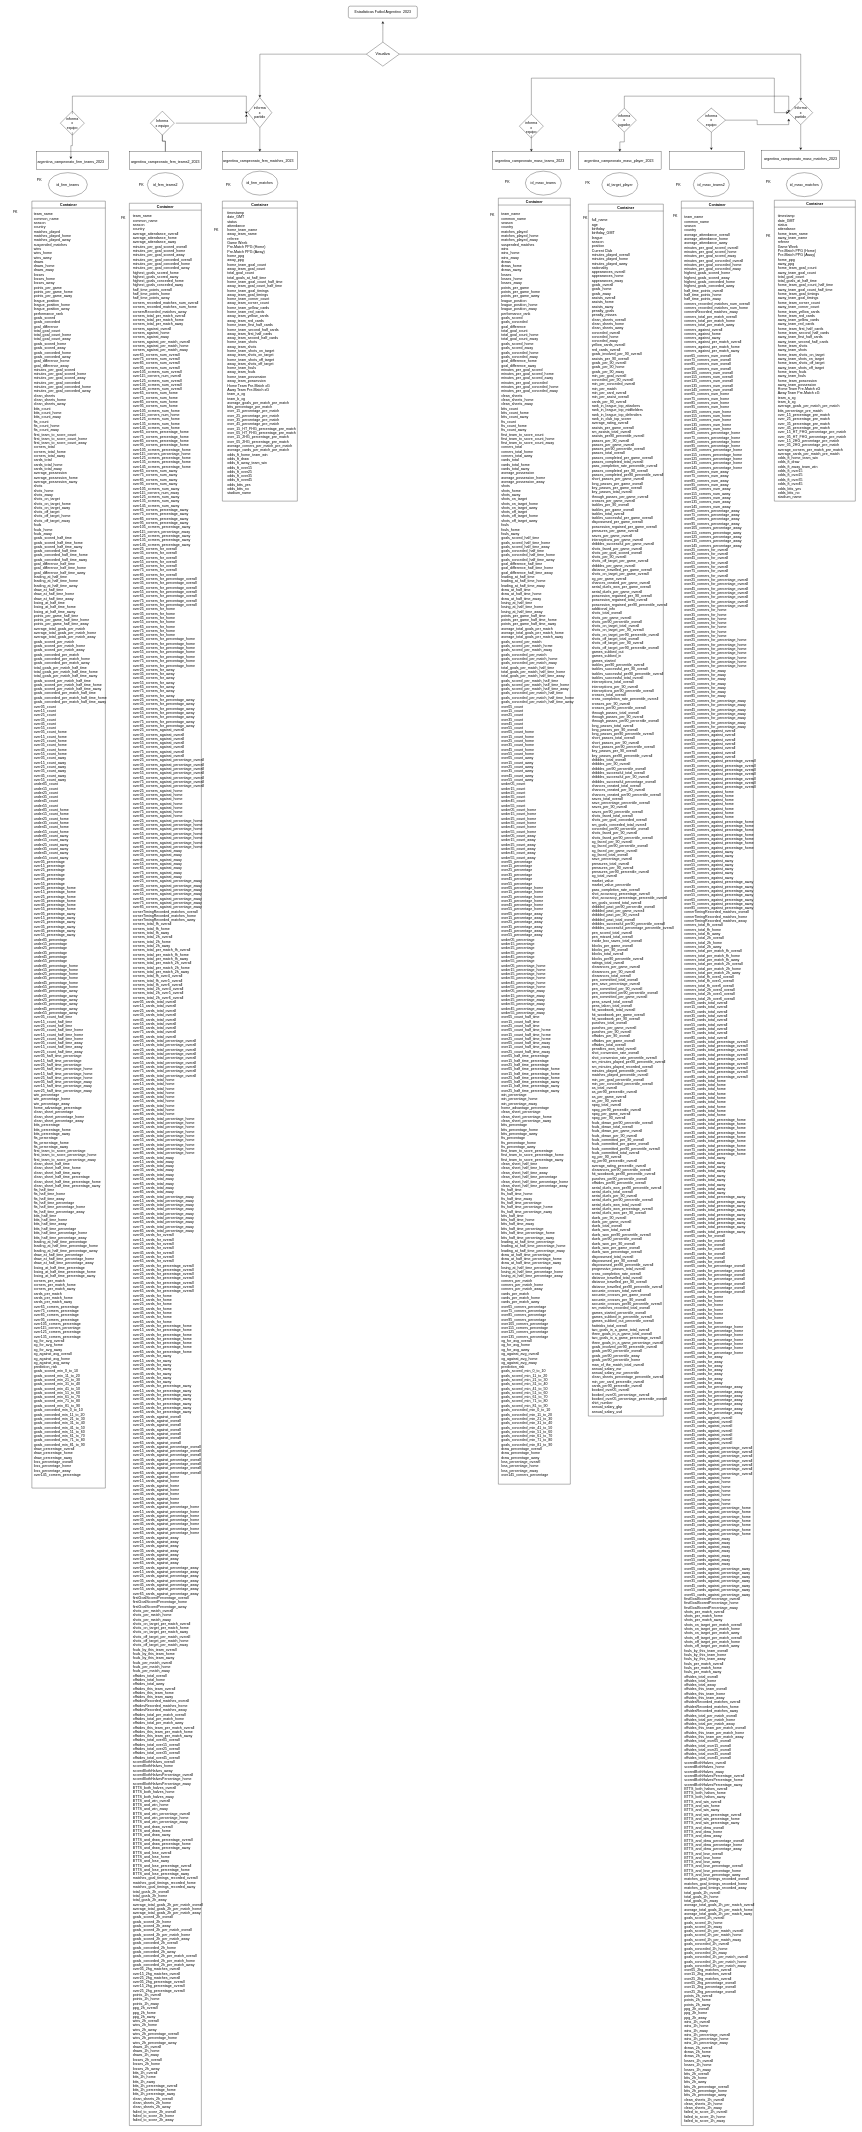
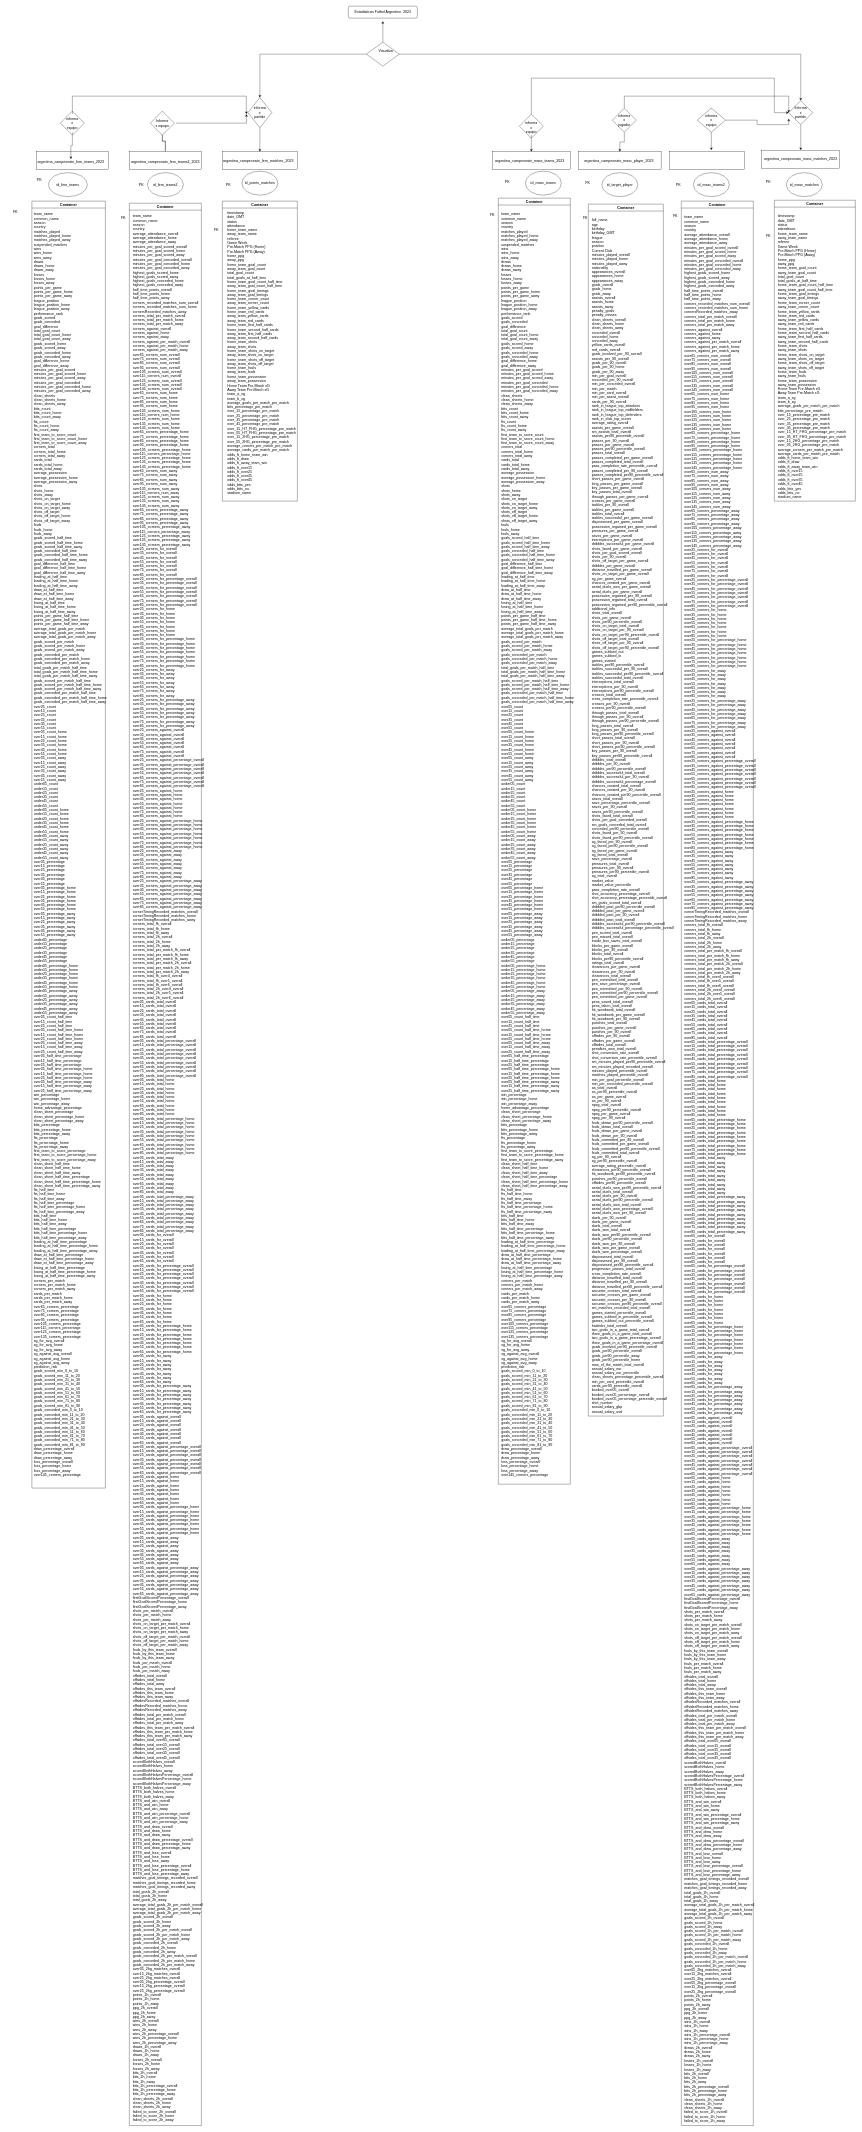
node "Visualiza": moved (383, 54) -> (386, 51)
node "id_fem_matches": label "id_fem_matches" -> "id_points_matches"
